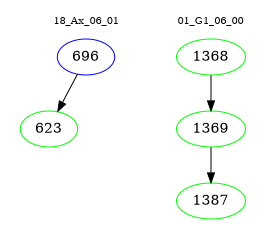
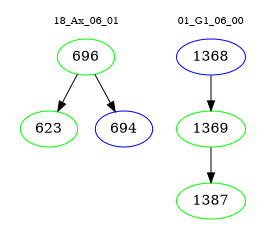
node "696": color blue -> green
node "1368": color green -> blue
node "694": added
